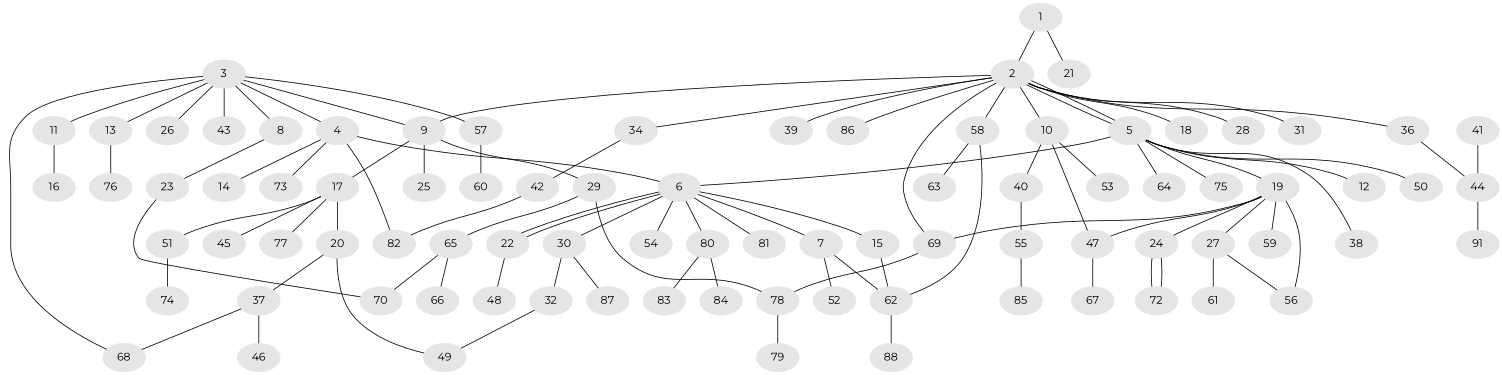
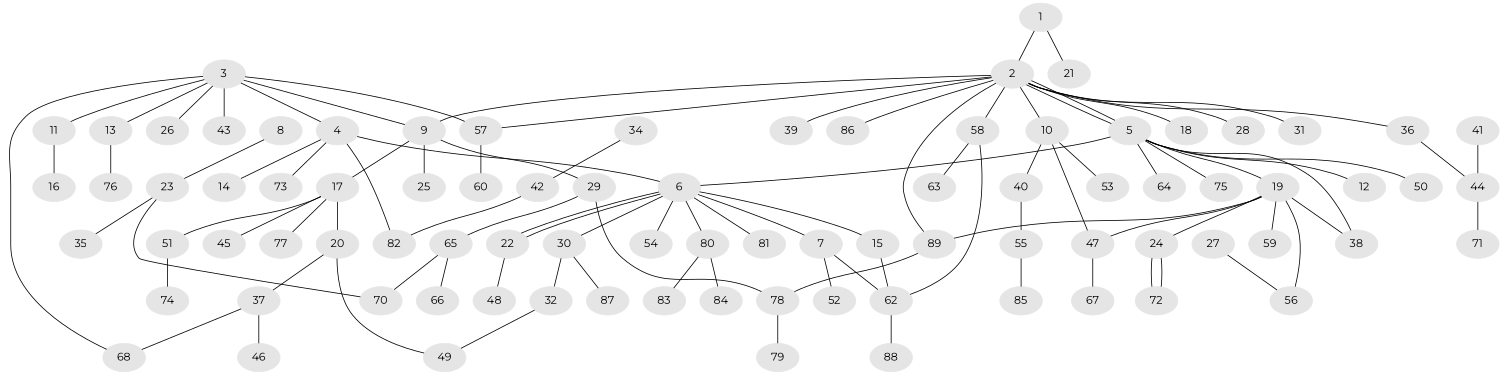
edge "3" -- "8": removed
edge "2" -- "34": now "2" -- "57"
edge "19" -- "27": now "19" -- "38"
node "35": added
node "69": label "69" -> "89"
node "91": label "91" -> "71"
node "61": removed
